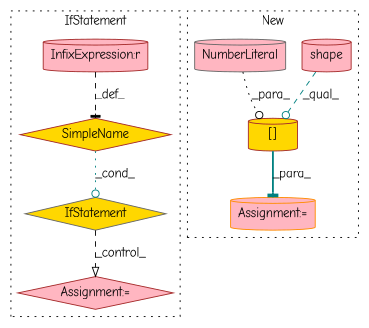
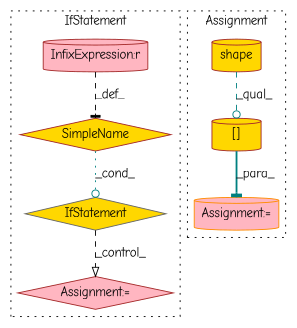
cluster "New": label "New" -> "Assignment"
node "NumberLiteral": removed
node "shape": fillcolor lightpink -> gold
